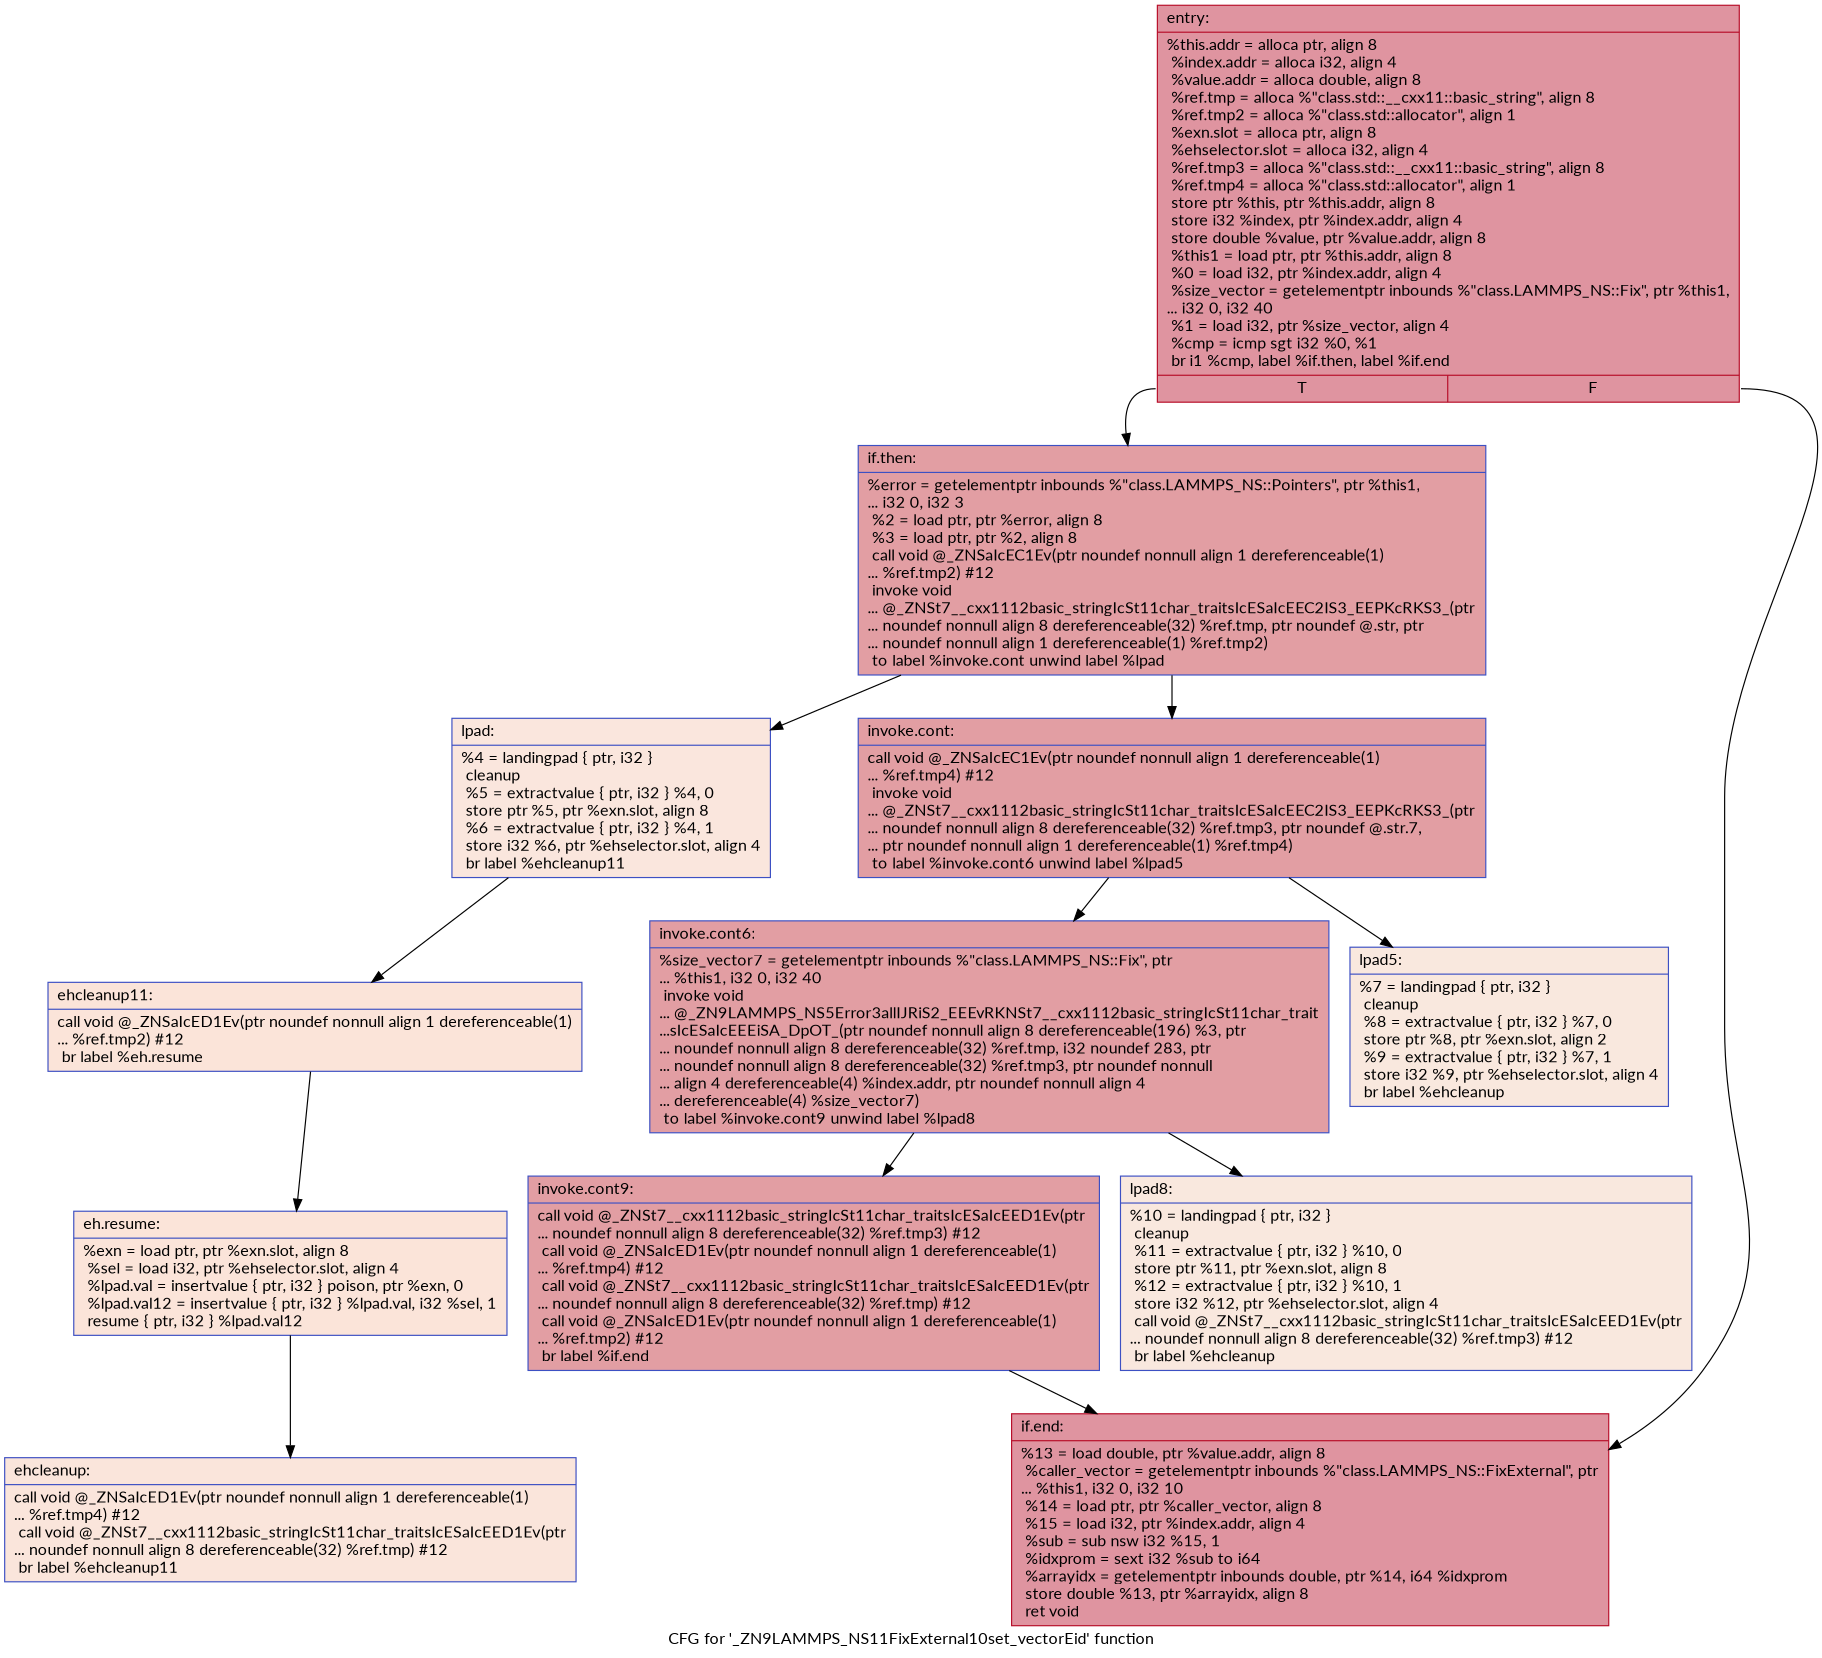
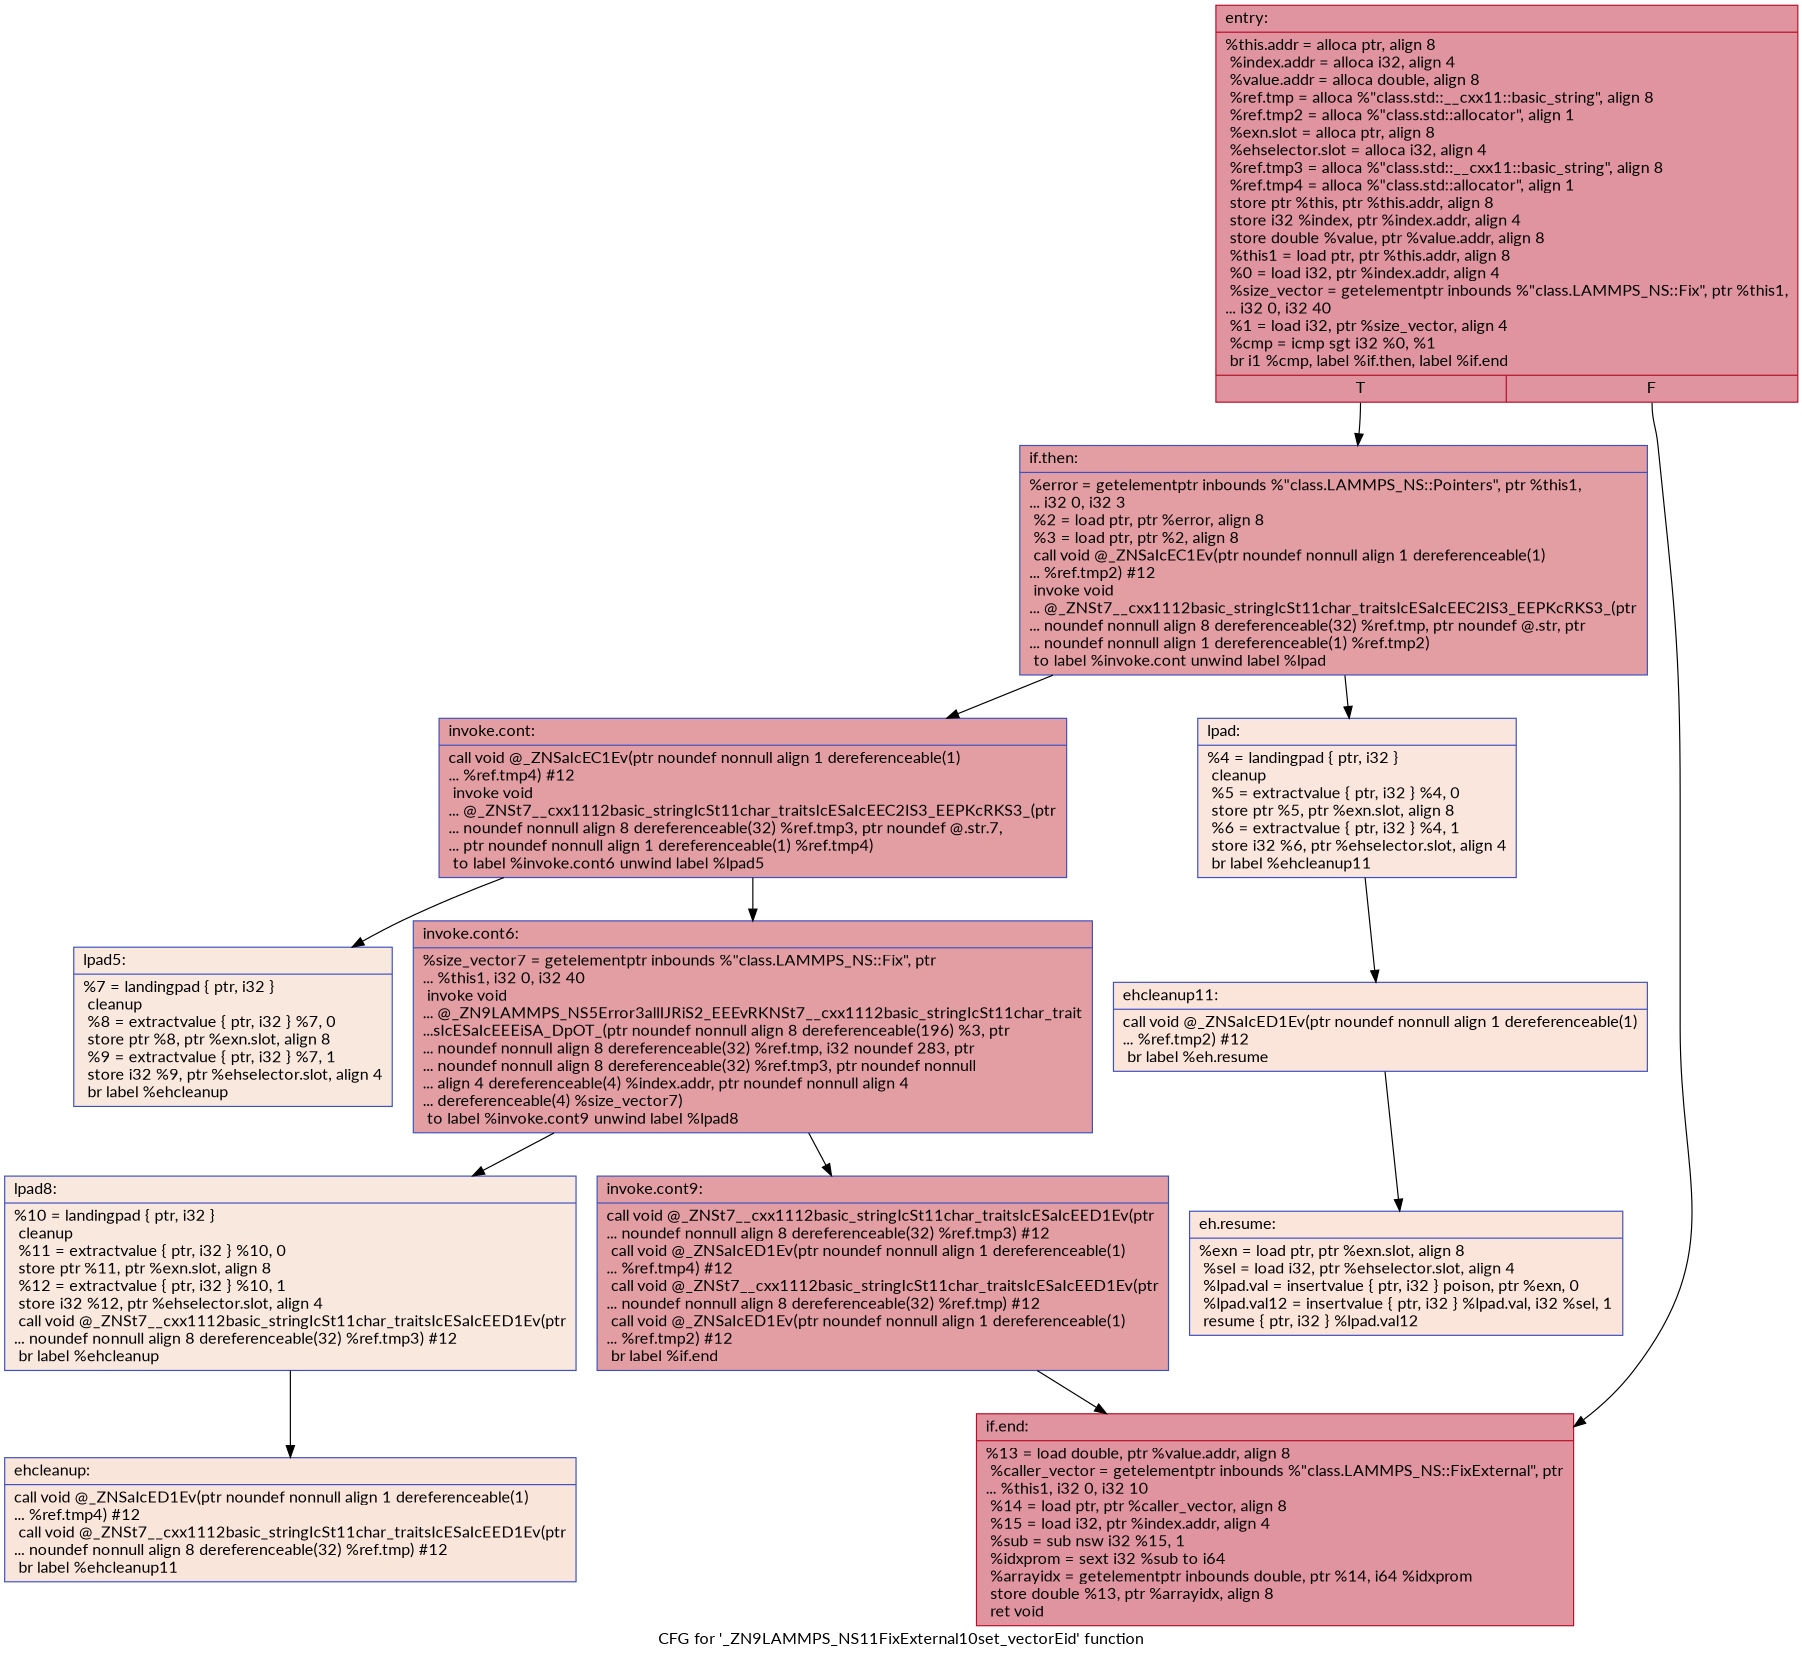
node "lpad5:": text "store ptr %8, ptr %exn.slot, align 2" -> "store ptr %8, ptr %exn.slot, align 8"
edge "eh.resume:" -> "ehcleanup:": now "lpad8:" -> "ehcleanup:"
